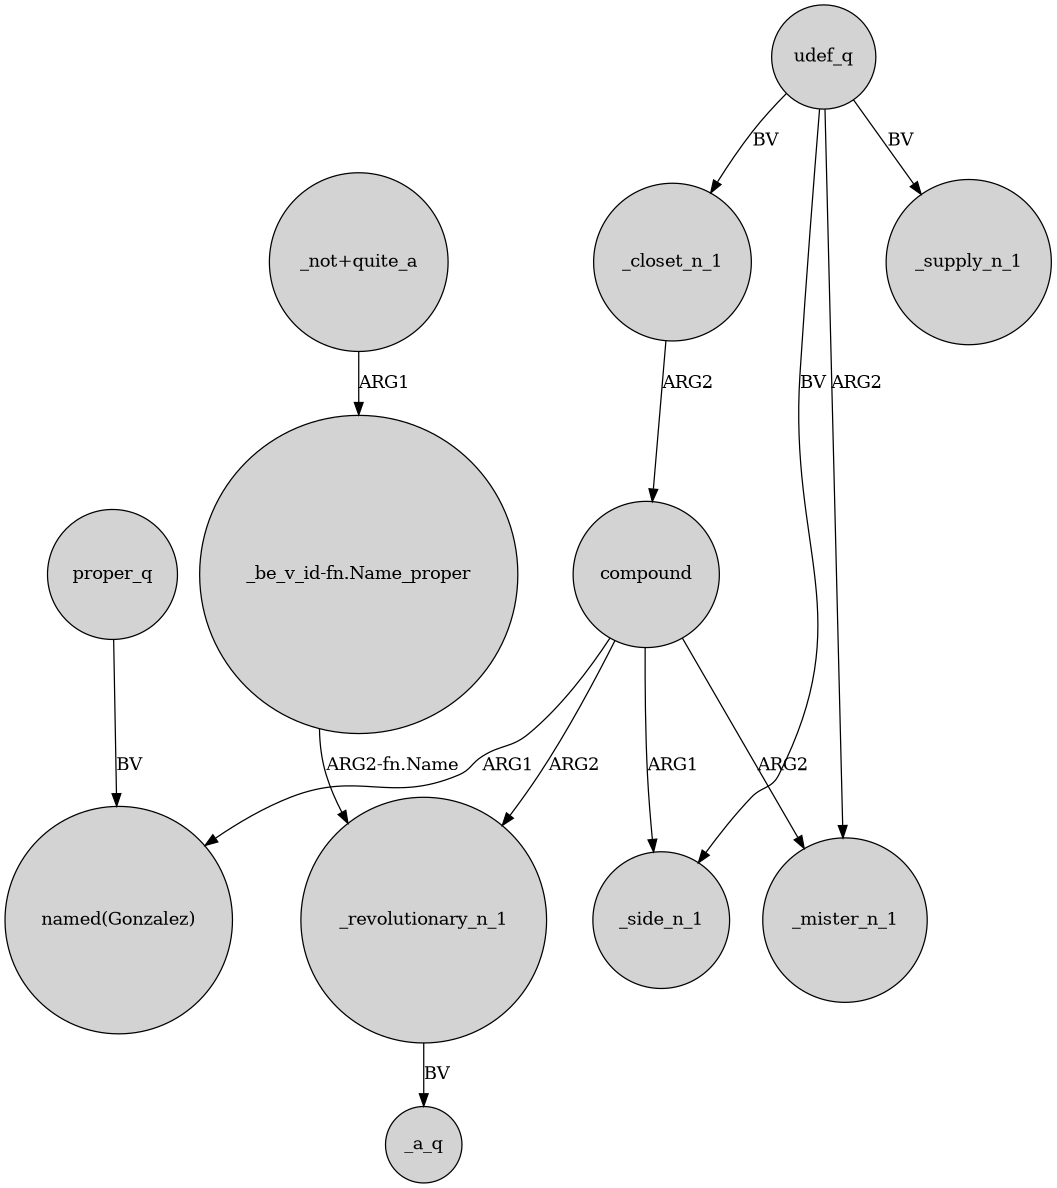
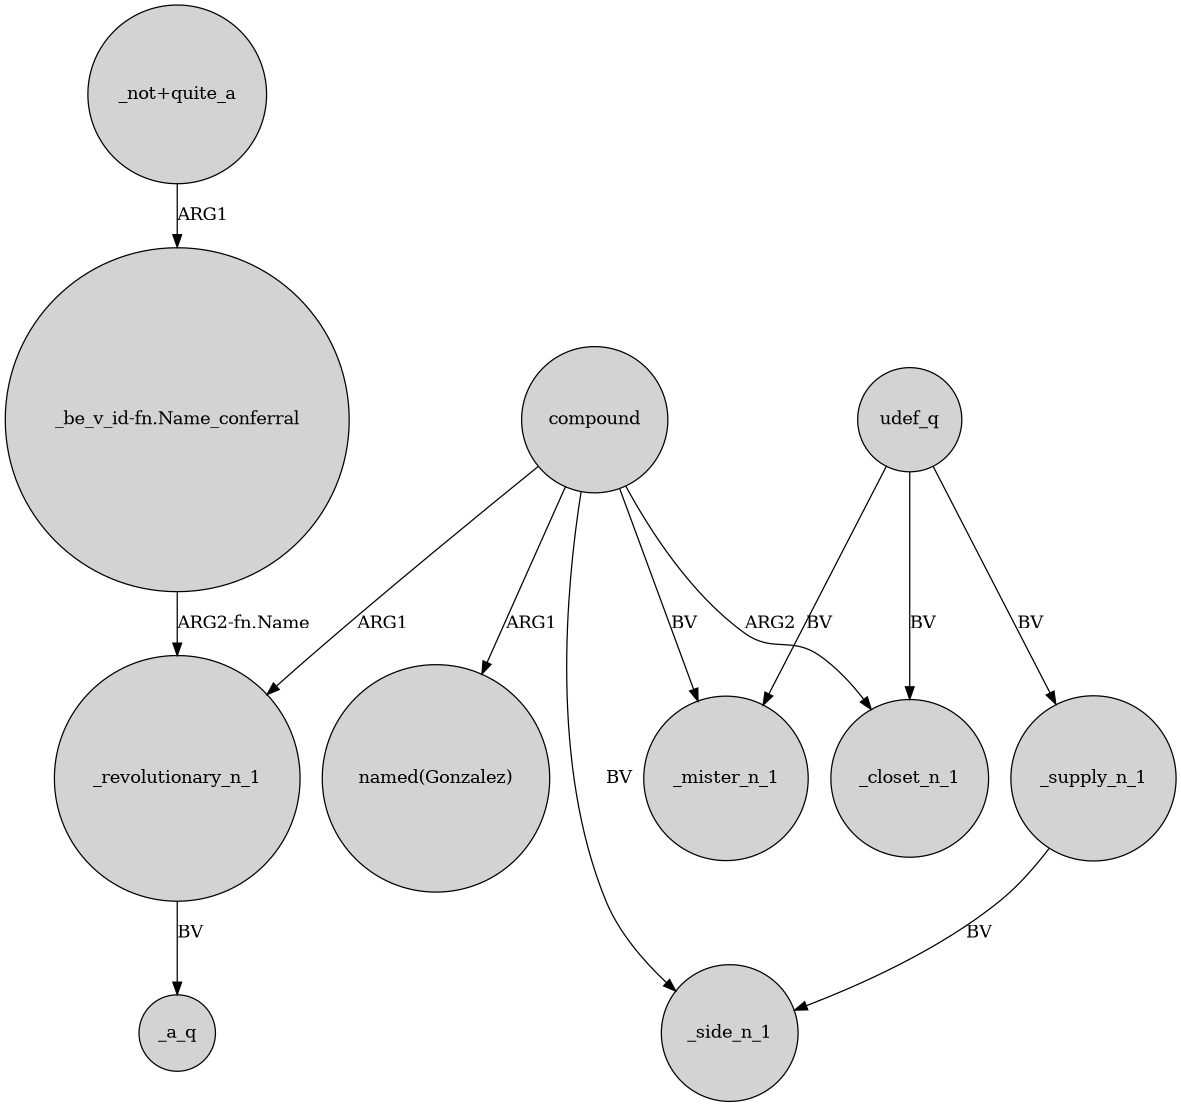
edge "udef_q" -> "_mister_n_1": label "ARG2" -> "BV"
edge "_closet_n_1" -> "compound": reversed
edge "udef_q" -> "_side_n_1": now "_supply_n_1" -> "_side_n_1"
node "proper_q": removed
node "_be_v_id-fn.Name_proper": label "_be_v_id-fn.Name_proper" -> "_be_v_id-fn.Name_conferral"
edge "compound" -> "_revolutionary_n_1": label "ARG2" -> "ARG1"
edge "compound" -> "_side_n_1": label "ARG1" -> "BV"
edge "compound" -> "_mister_n_1": label "ARG2" -> "BV"
